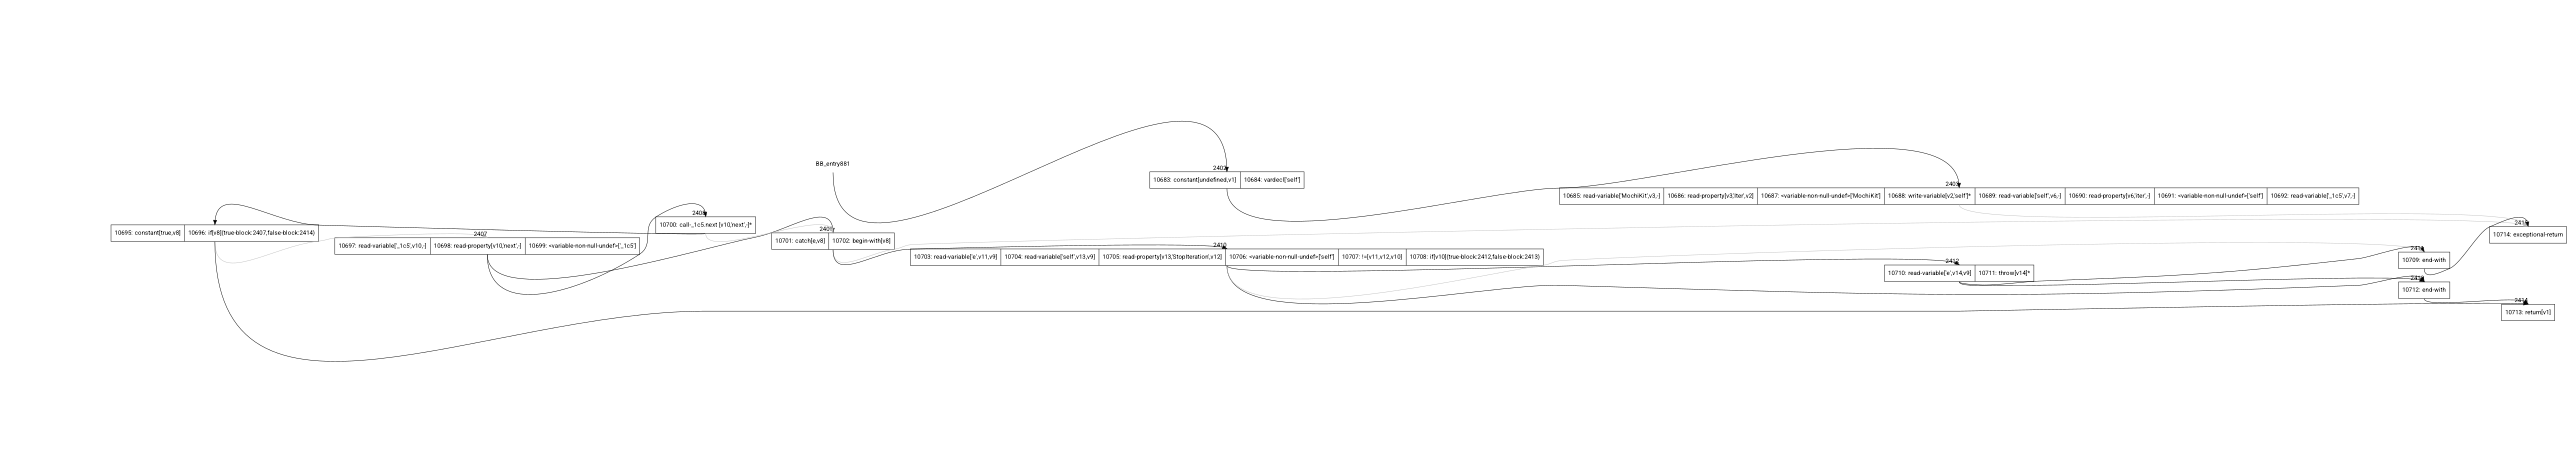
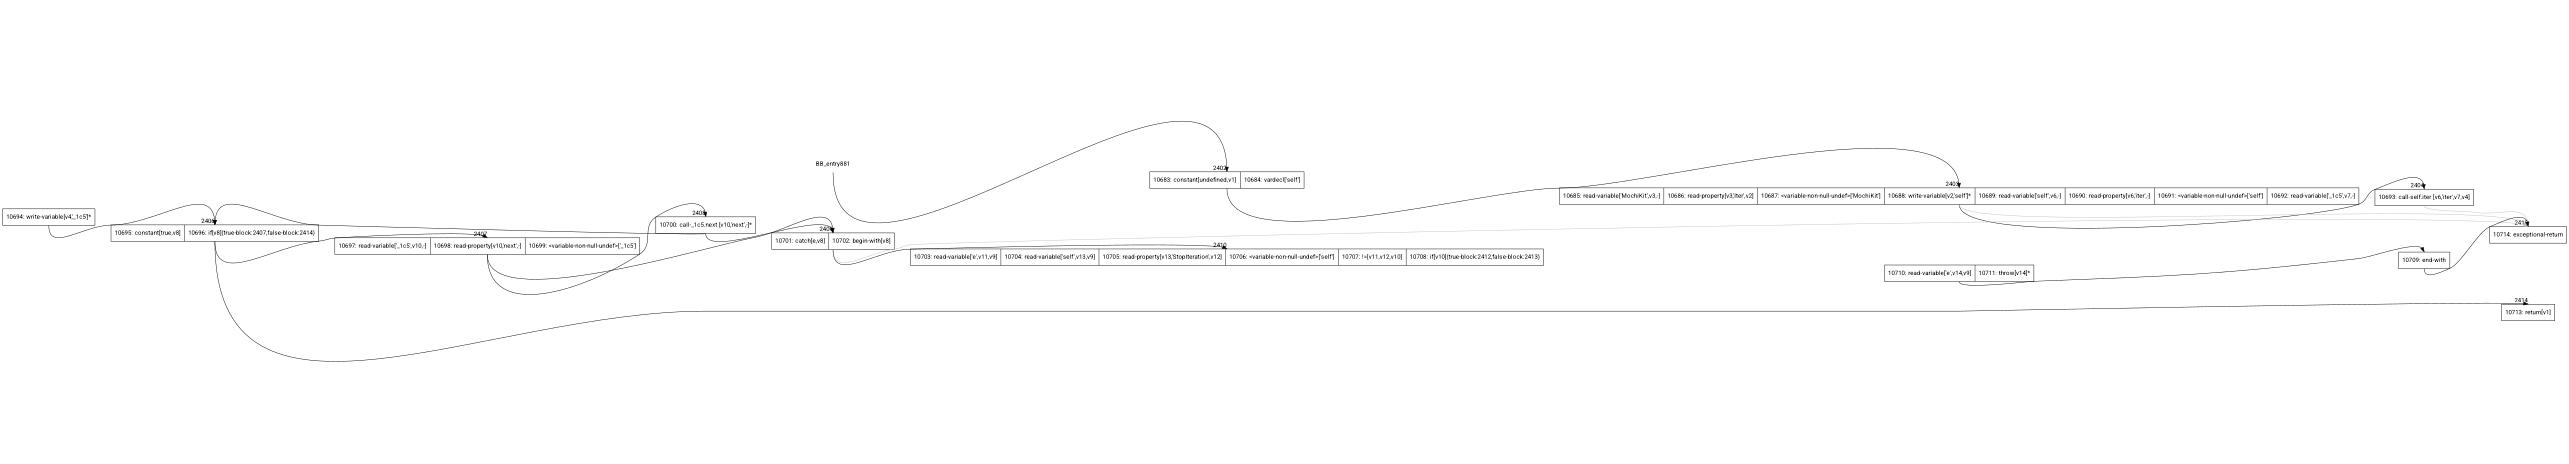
node "10693: call-self.iter [v6,'iter',v7,v4]": added
node "10694: write-variable[v4,'_1c5']*": added
edge "10700: call-_1c5.next [v10,'next',-]*" -> "10701: catch[e,v8]": color gray -> black
edge "10695: constant[true,v8]" -> "10697: read-variable['_1c5',v10,-]": color gray -> black
edge "10703: read-variable['e',v11,v9]" -> "10709: end-with": removed
edge "10703: read-variable['e',v11,v9]" -> "10710: read-variable['e',v14,v9]": removed
node "10712: end-with": removed
